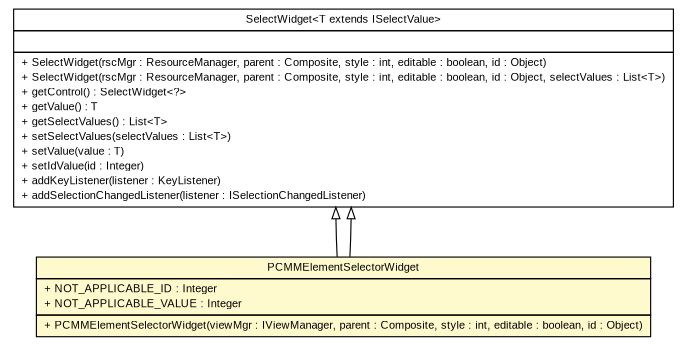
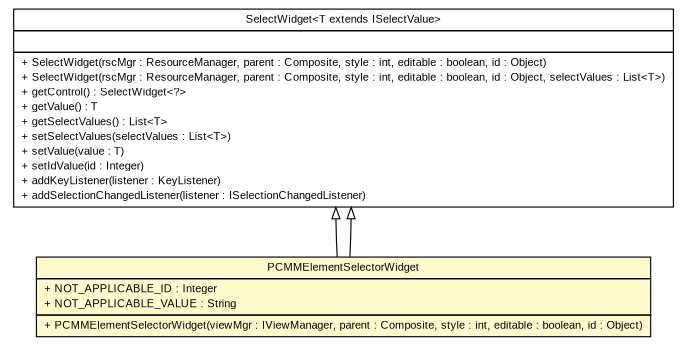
node "PCMMElementSelectorWidget": text "+ NOT_APPLICABLE_VALUE : Integer" -> "+ NOT_APPLICABLE_VALUE : String"
